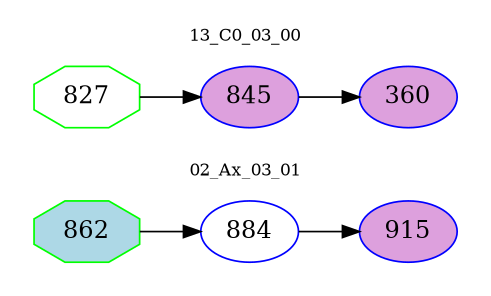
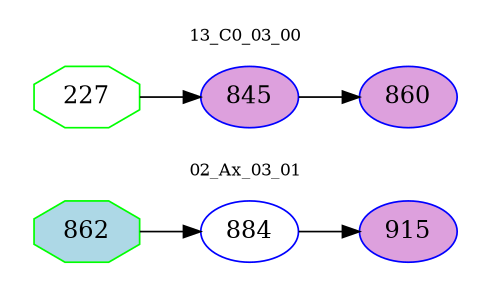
node "827": label "827" -> "227"
node "360": label "360" -> "860"
